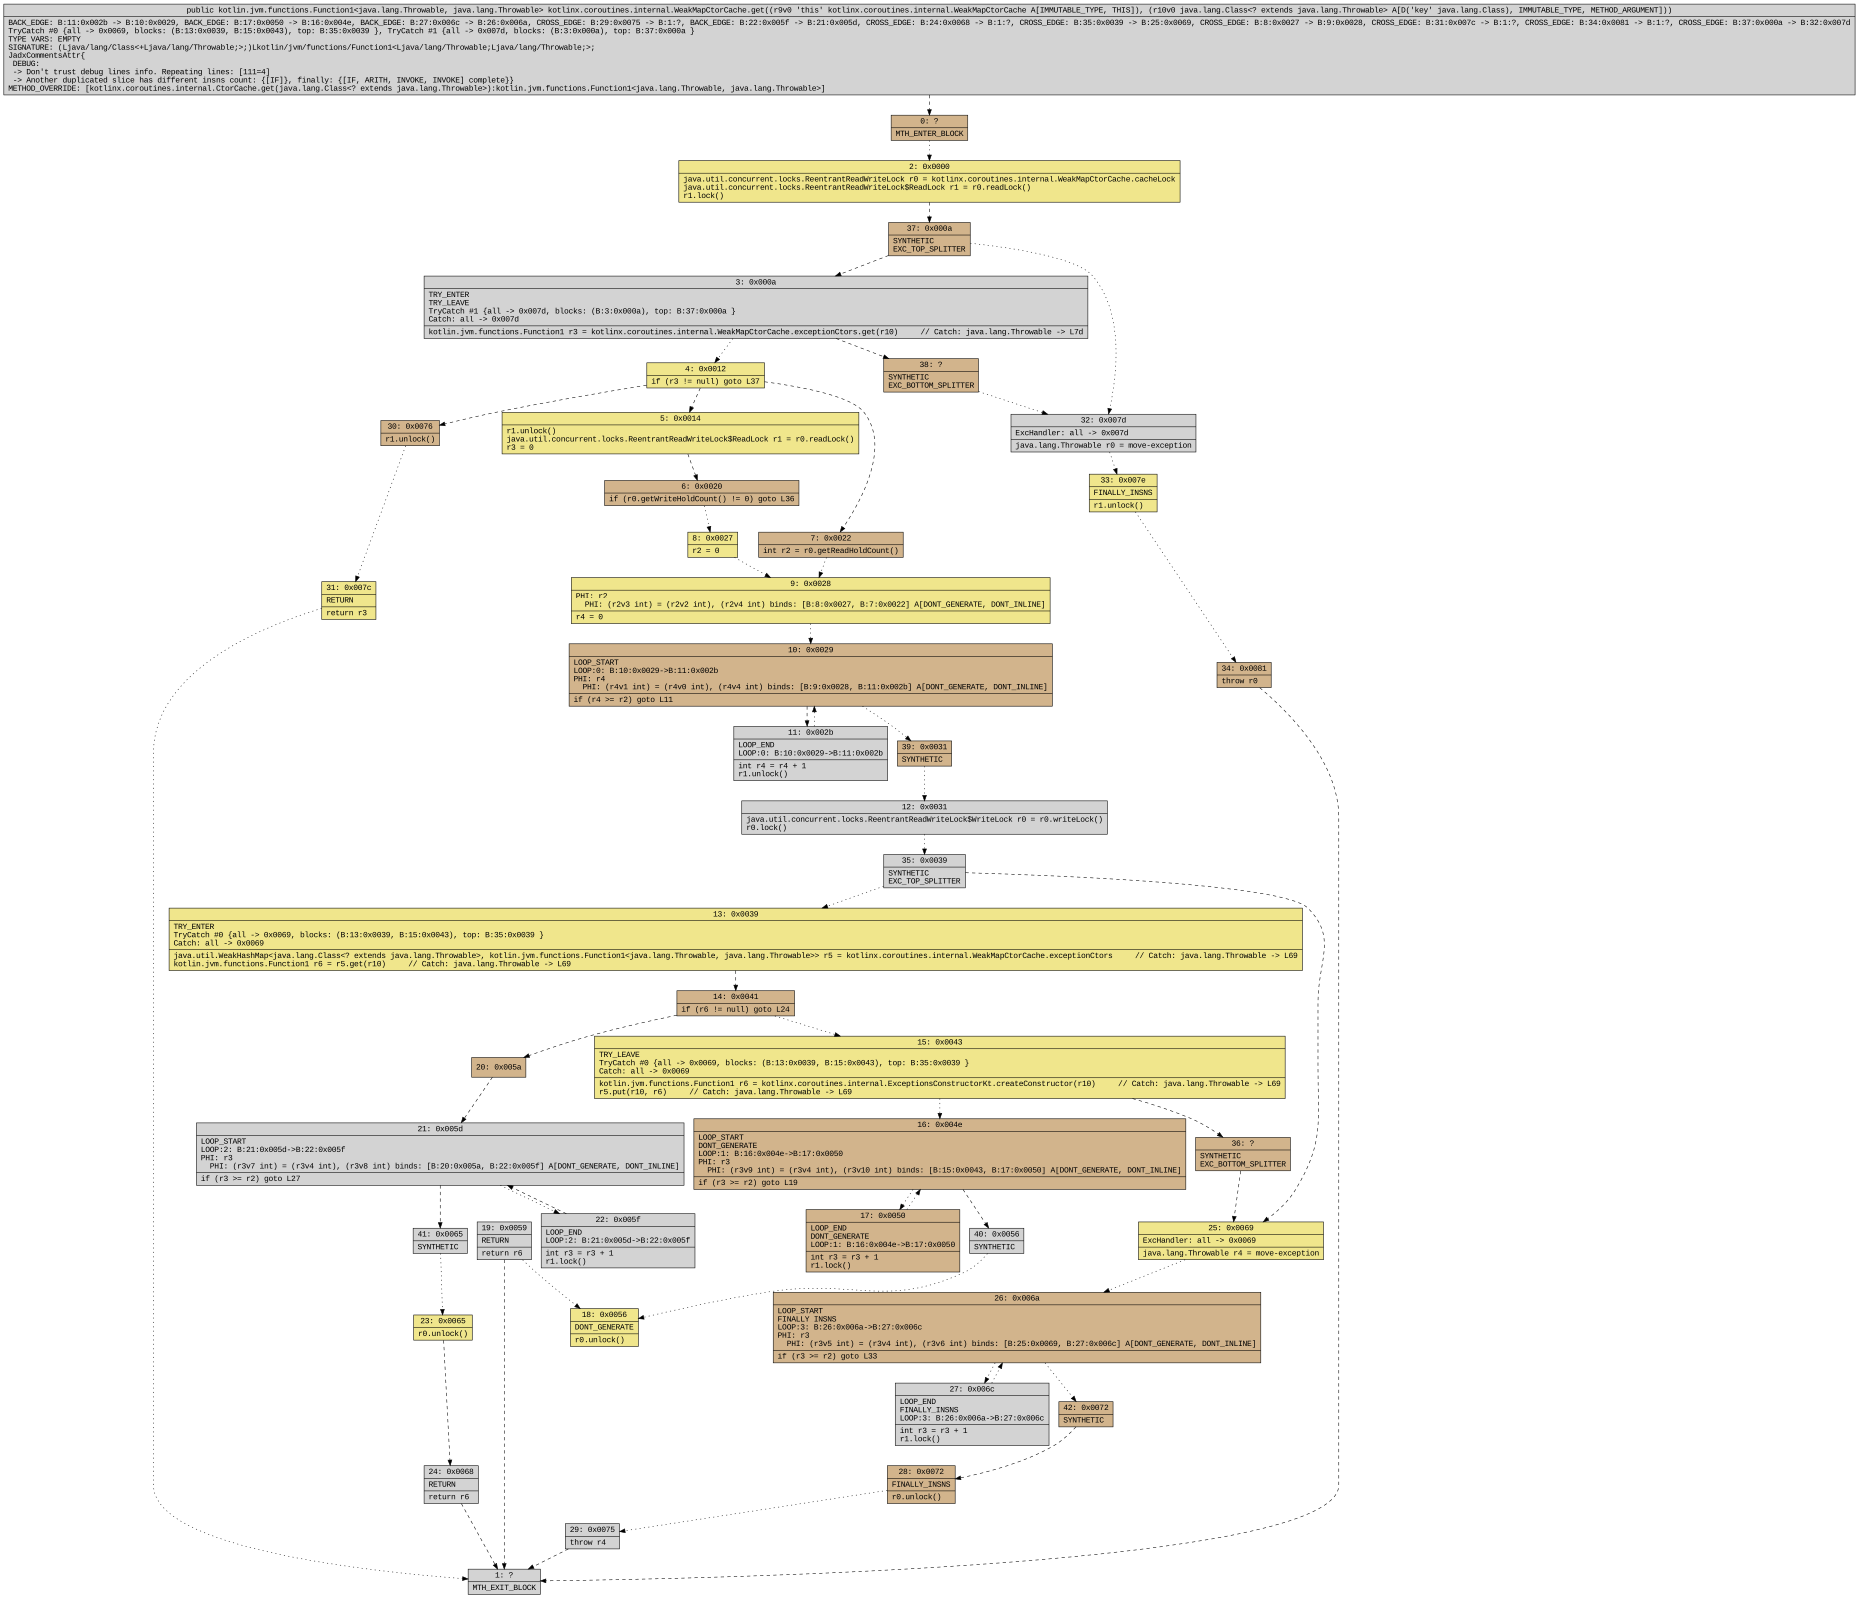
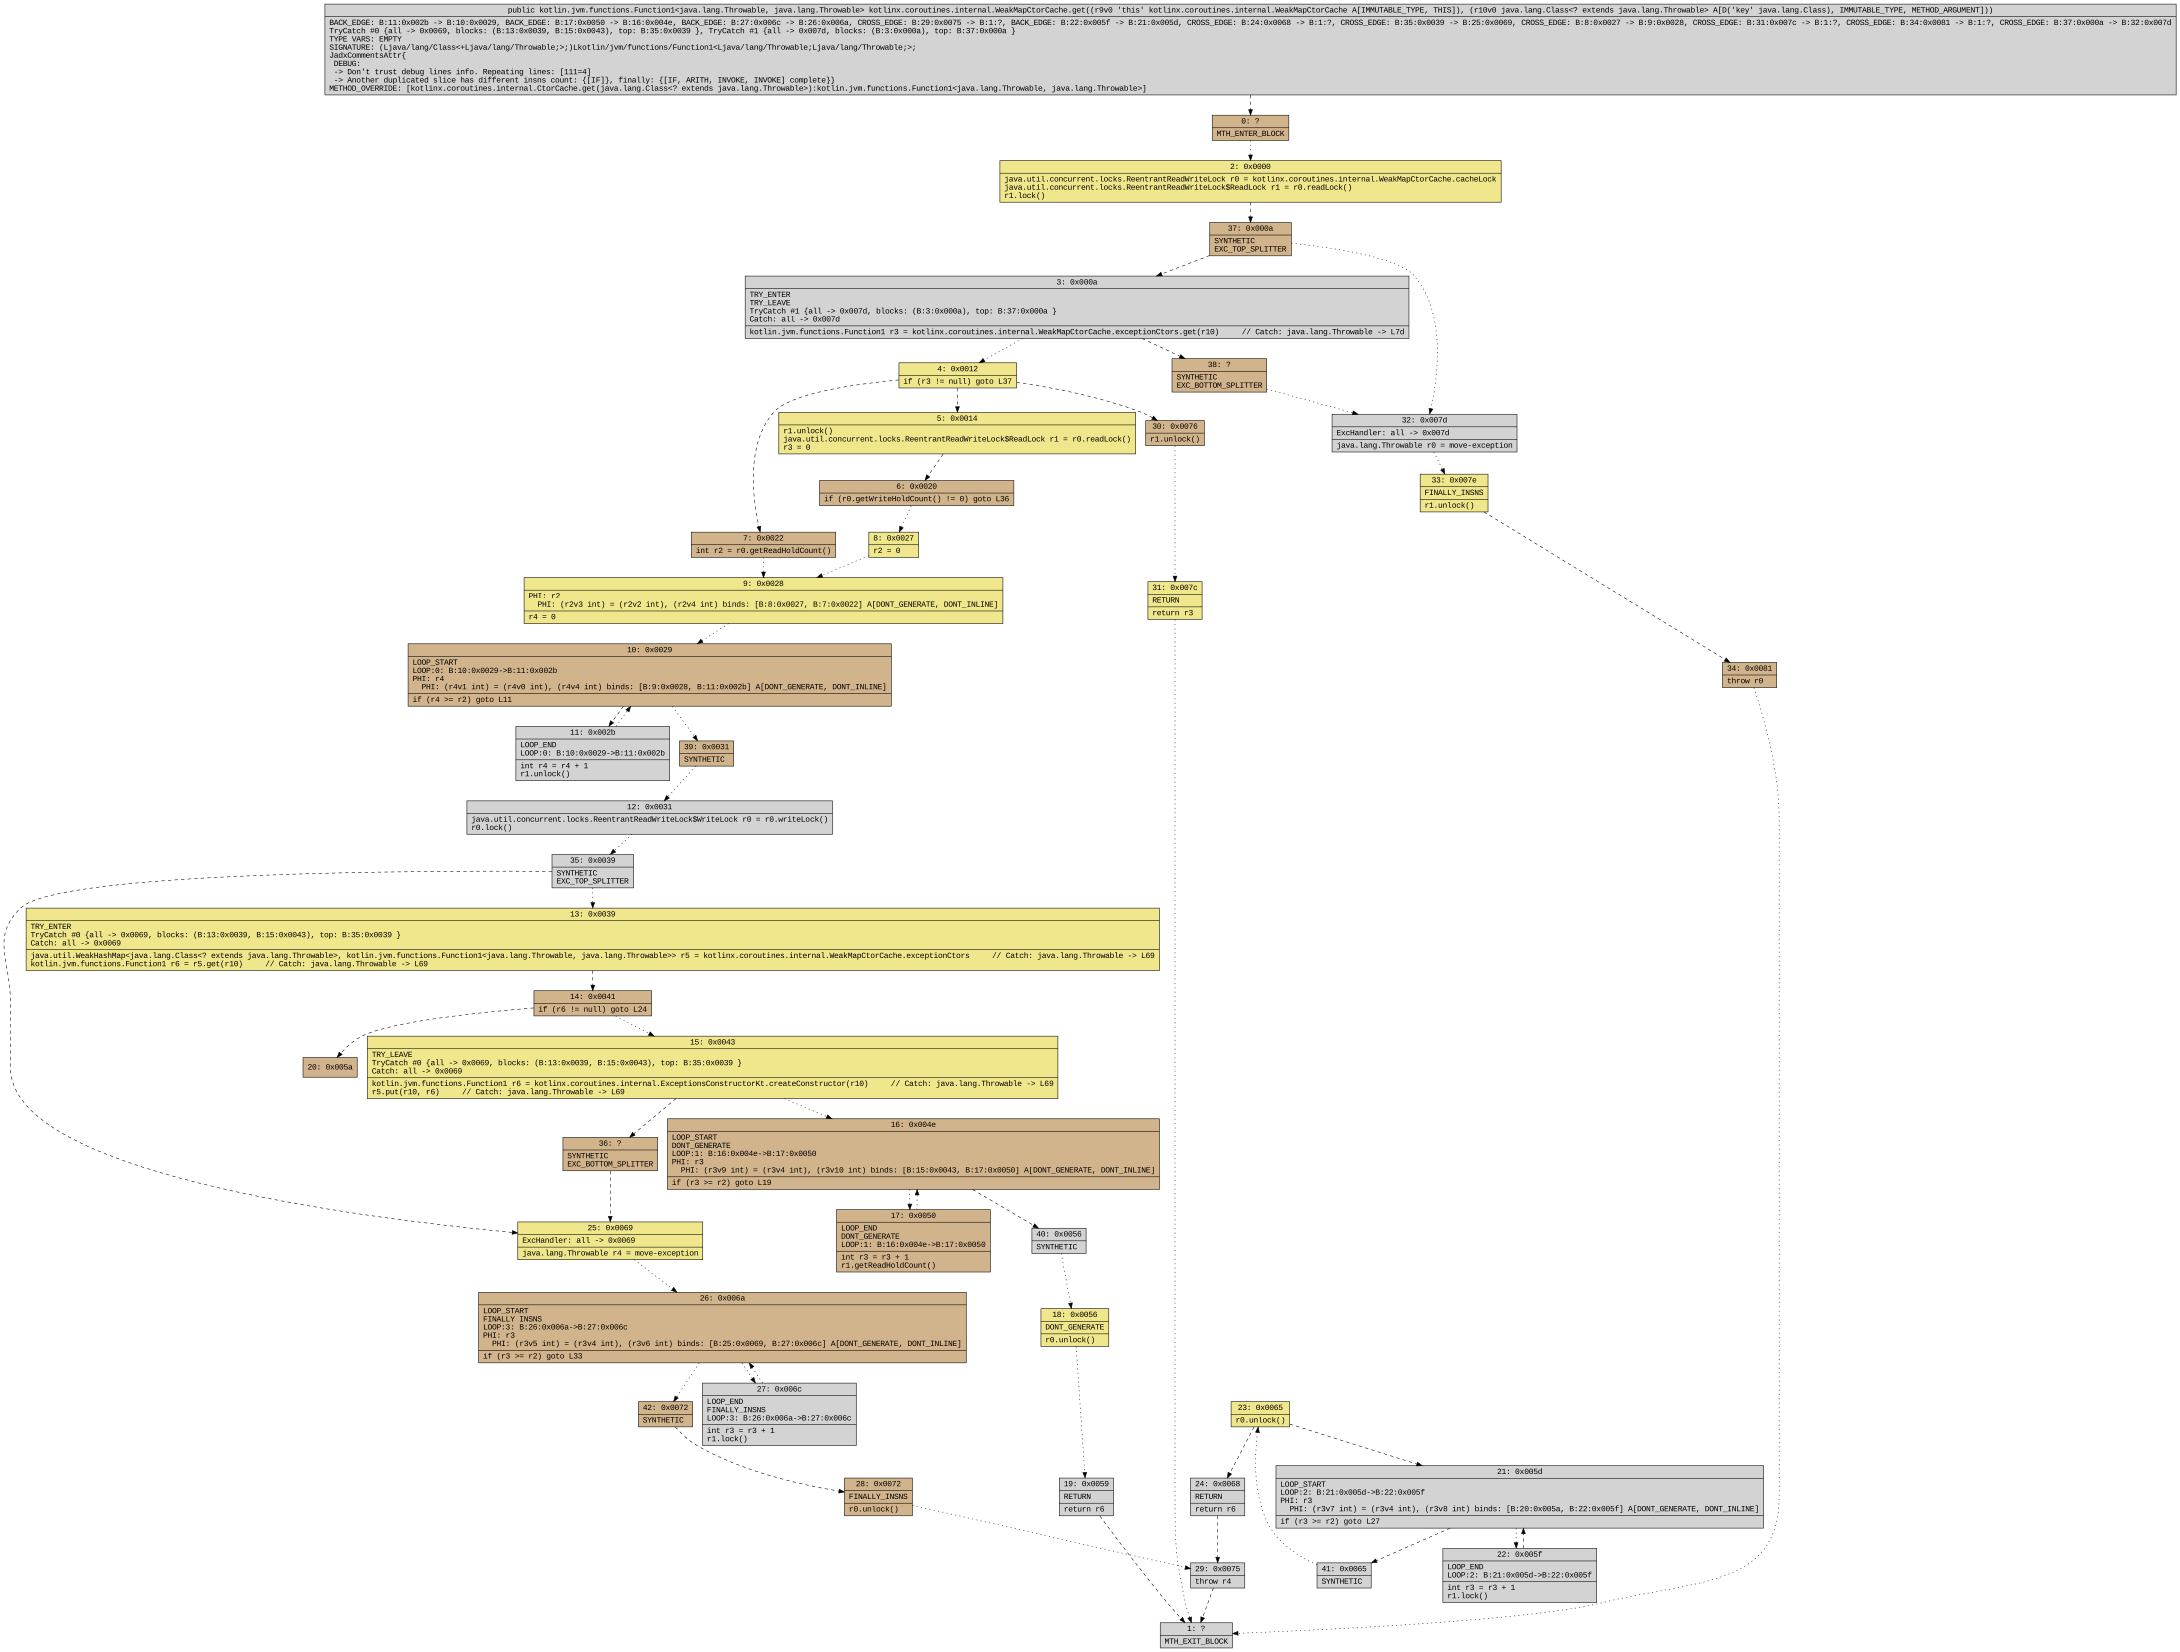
edge "33: 0x007e" -> "34: 0x0081": style dotted -> dashed
edge "20: 0x005a" -> "21: 0x005d": now "23: 0x0065" -> "21: 0x005d"
node "17: 0x0050": text "r1.lock()" -> "r1.getReadHoldCount()"
edge "19: 0x0059" -> "18: 0x0056": reversed
edge "34: 0x0081" -> "1: ?": style dashed -> dotted
edge "24: 0x0068" -> "1: ?": now "24: 0x0068" -> "29: 0x0075"
